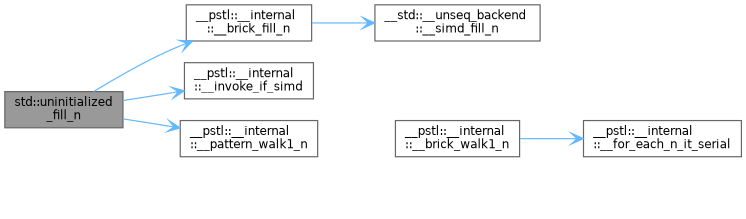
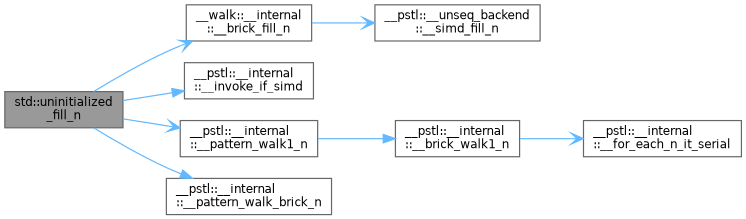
node "__pstl::__internal ::__brick_fill_n": label "__pstl::__internal ::__brick_fill_n" -> "__walk::__internal ::__brick_fill_n"
node "__std::__unseq_backend ::__simd_fill_n": label "__std::__unseq_backend ::__simd_fill_n" -> "__pstl::__unseq_backend ::__simd_fill_n"
edge "std::uninitialized _fill_n" -> "__pstl::__internal ::__invoke_if_simd": arrowhead vee -> normal
edge "__pstl::__internal ::__pattern_walk1_n" -> "__pstl::__internal ::__brick_walk1_n": added
node "__pstl::__internal ::__pattern_walk_brick_n": added
